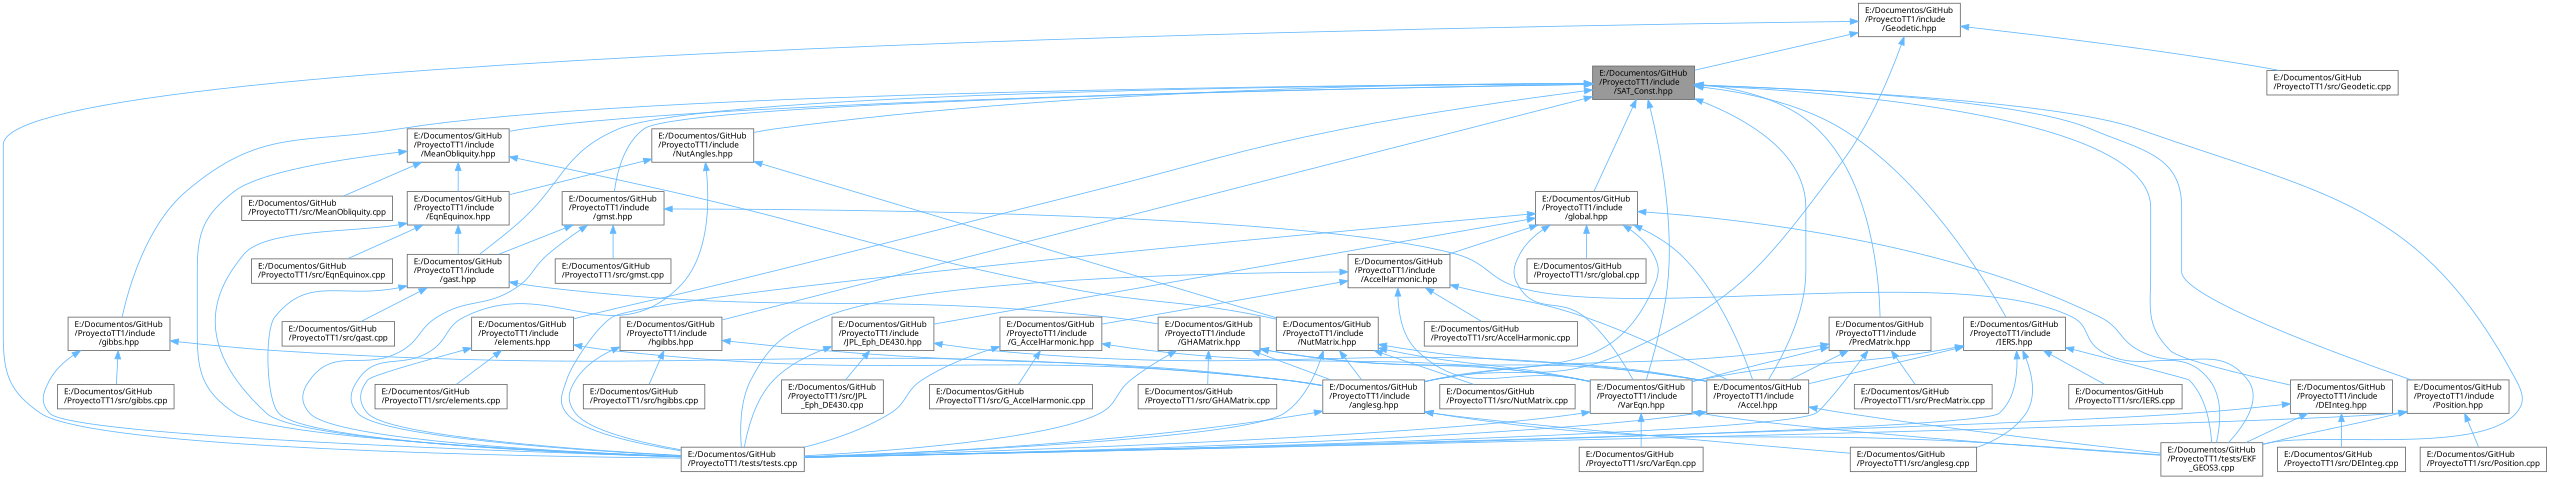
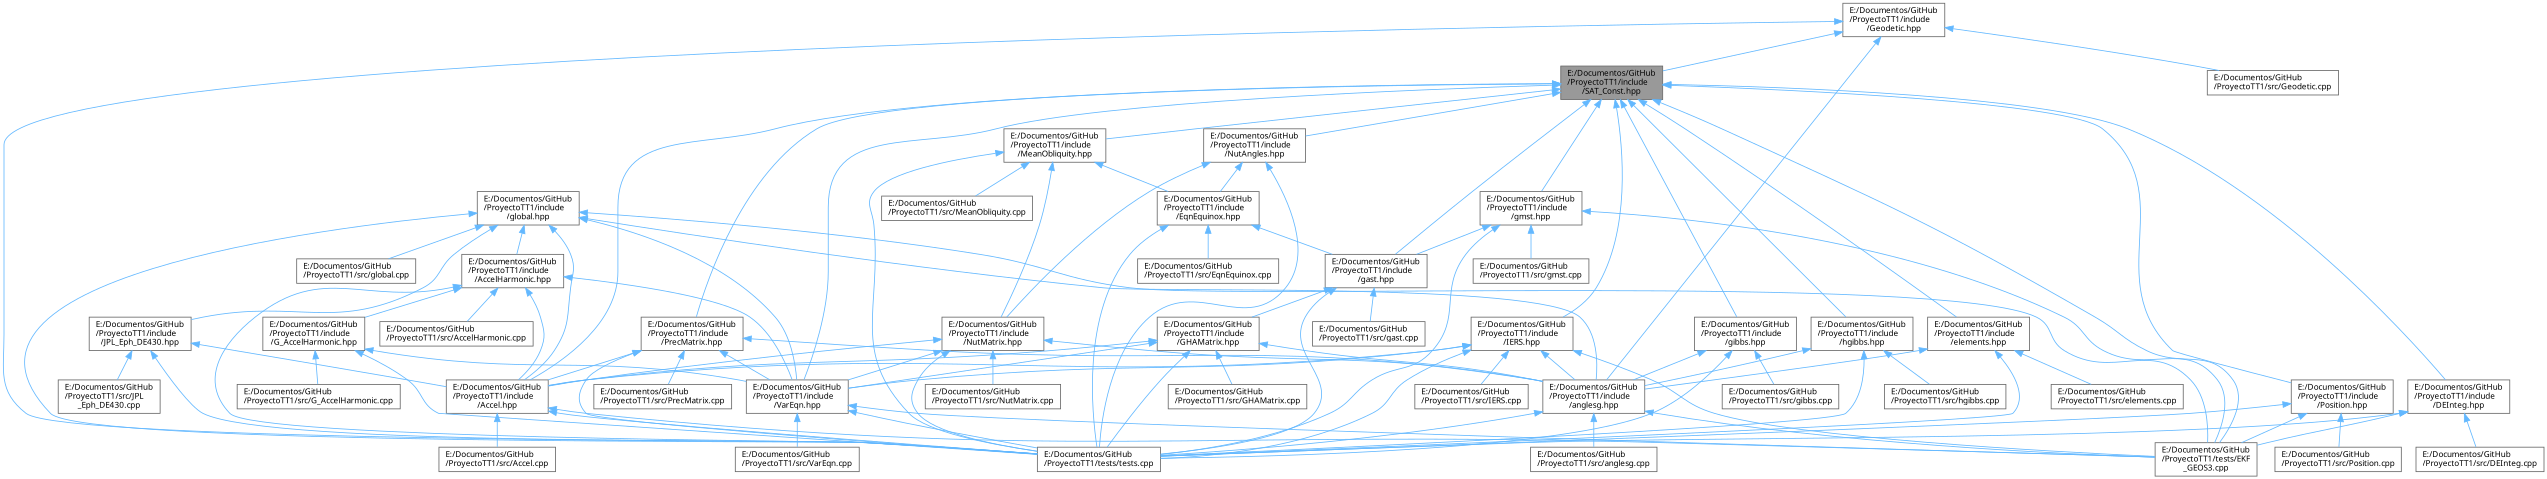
edge "E:/Documentos/GitHub /ProyectoTT1/include /global.hpp" -> "E:/Documentos/GitHub /ProyectoTT1/include /SAT_Const.hpp": removed
edge "E:/Documentos/GitHub /ProyectoTT1/src/anglesg.cpp" -> "E:/Documentos/GitHub /ProyectoTT1/include /IERS.hpp": now "E:/Documentos/GitHub /ProyectoTT1/include /anglesg.hpp" -> "E:/Documentos/GitHub /ProyectoTT1/include /IERS.hpp"
node "E:/Documentos/GitHub /ProyectoTT1/src/Accel.cpp": added
